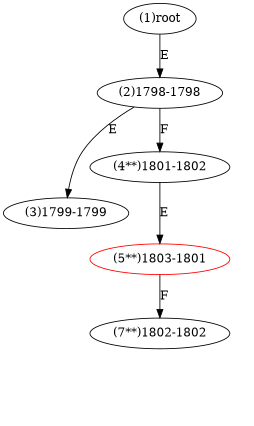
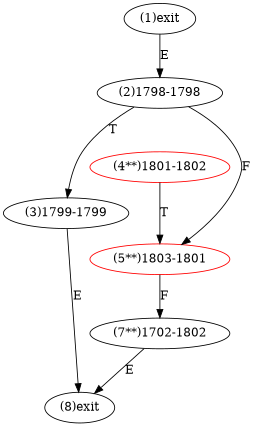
node "(1)root": label "(1)root" -> "(1)exit"
edge "(2)1798-1798" -> "(4**)1801-1802": now "(2)1798-1798" -> "(5**)1803-1801"
edge "(2)1798-1798" -> "(3)1799-1799": label "E" -> "T"
node "(4**)1801-1802": color black -> red
edge "(4**)1801-1802" -> "(5**)1803-1801": label "E" -> "T"
node "(7**)1802-1802": label "(7**)1802-1802" -> "(7**)1702-1802"
node "(8)exit": added
